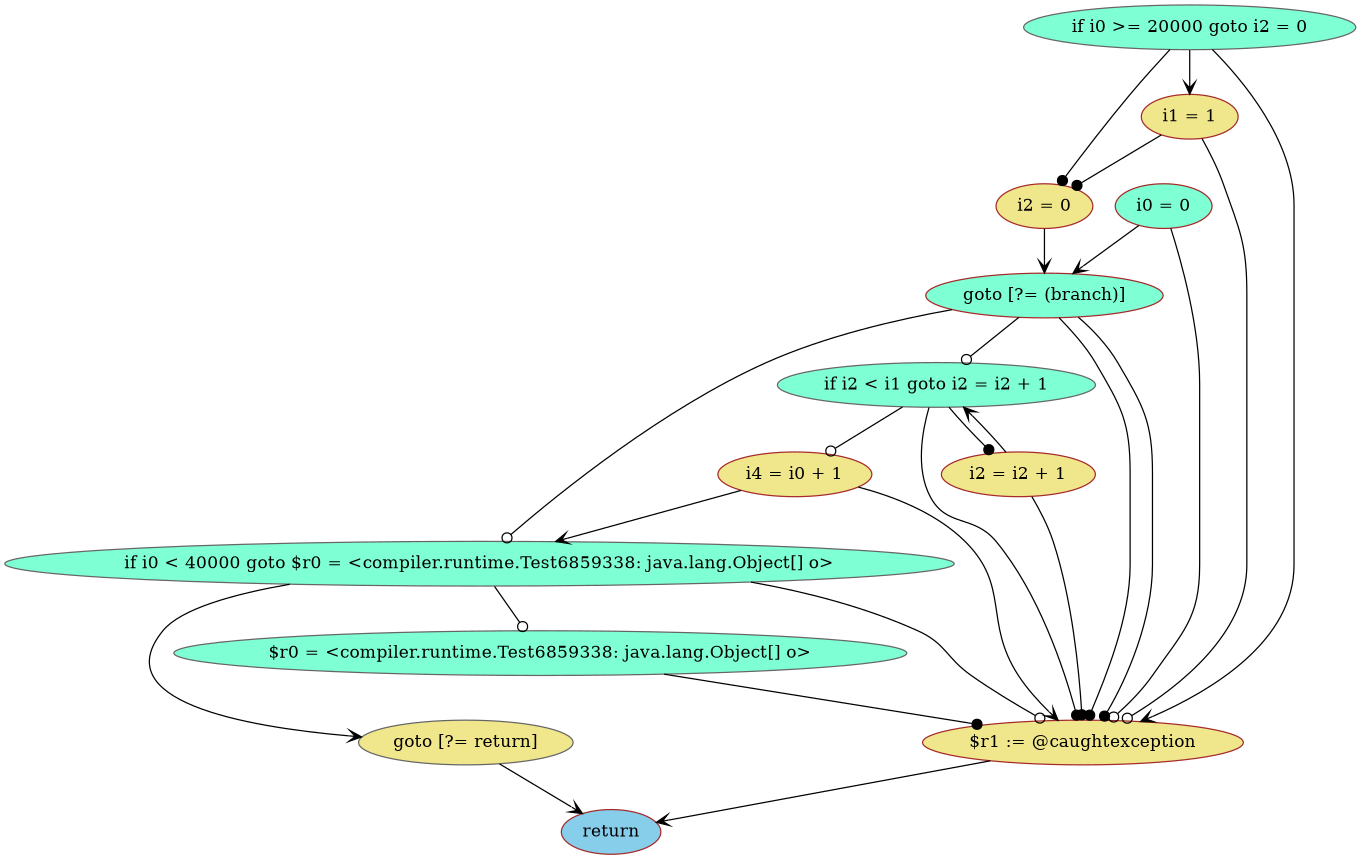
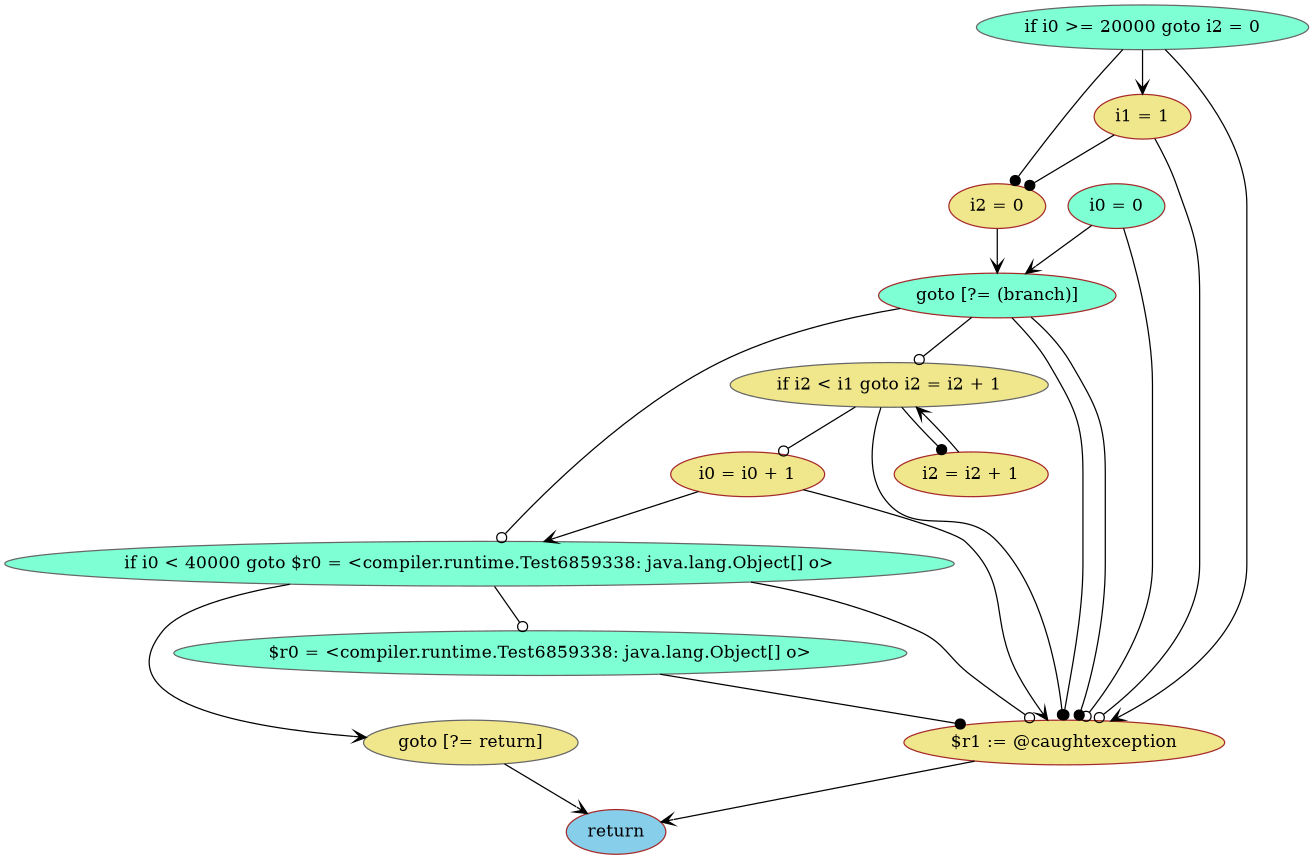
node "if i2 < i1 goto i2 = i2 + 1": fillcolor aquamarine -> khaki
node "i4 = i0 + 1": label "i4 = i0 + 1" -> "i0 = i0 + 1"
edge "i2 = i2 + 1" -> "$r1 := @caughtexception": removed
